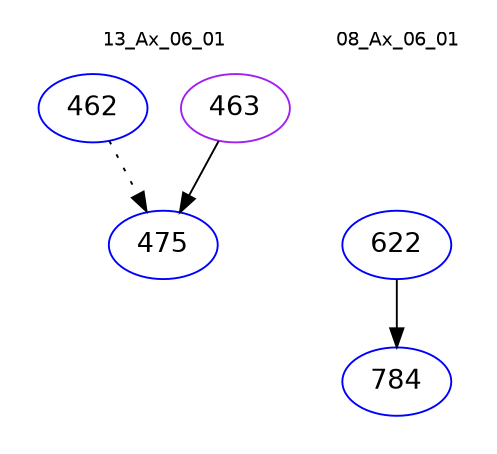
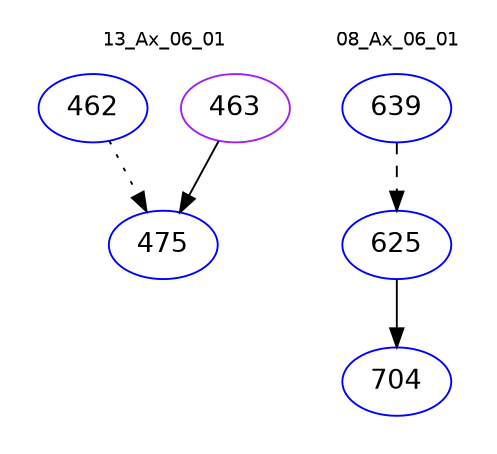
node "639": added
node "622": label "622" -> "625"
node "784": label "784" -> "704"
